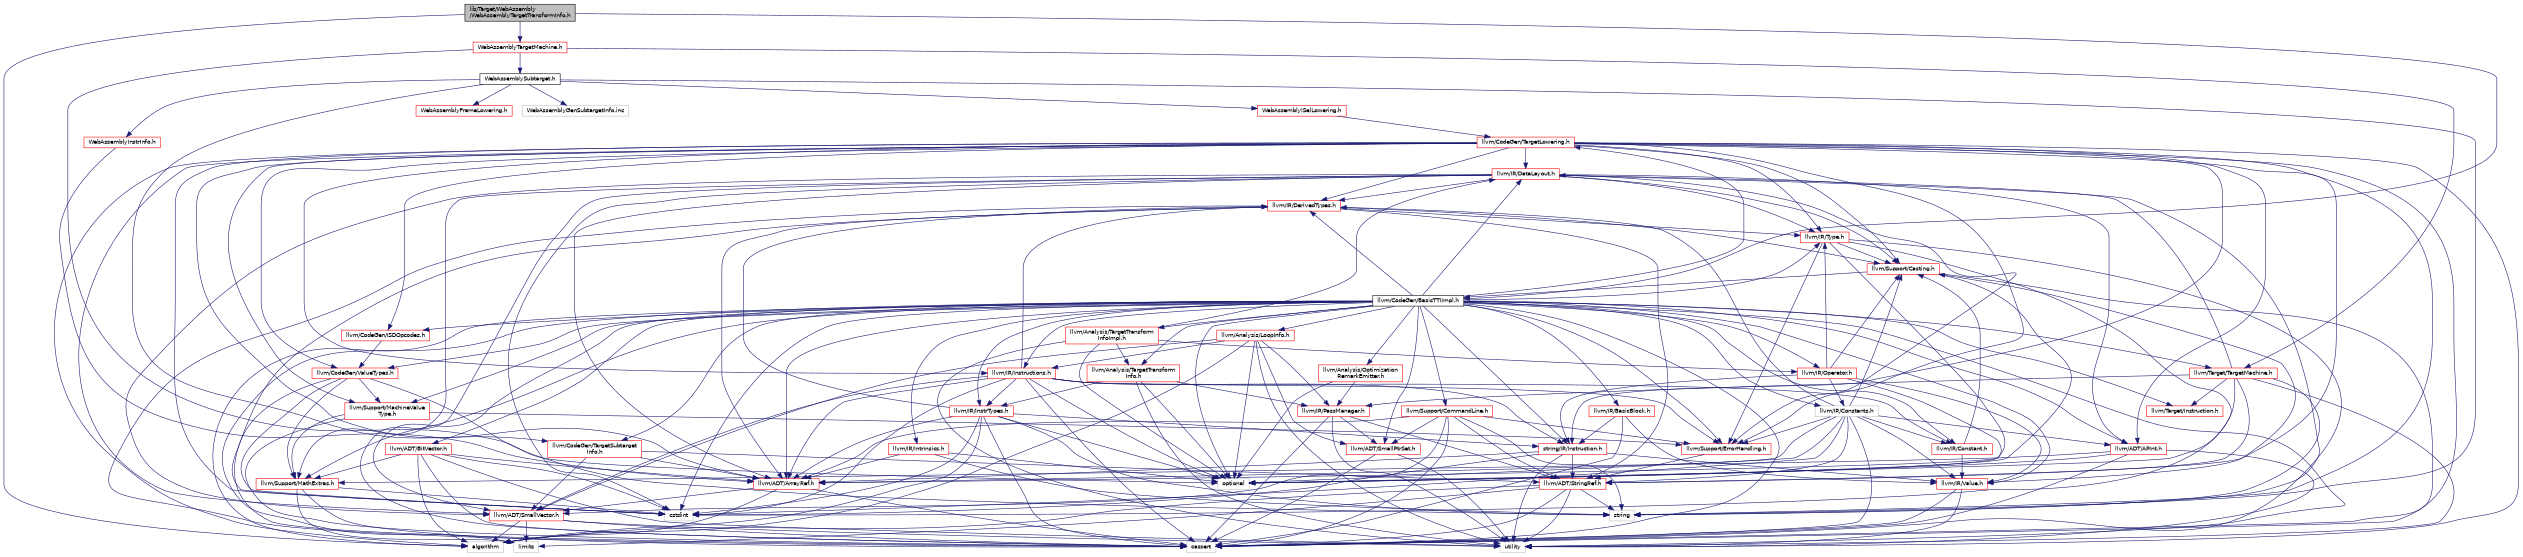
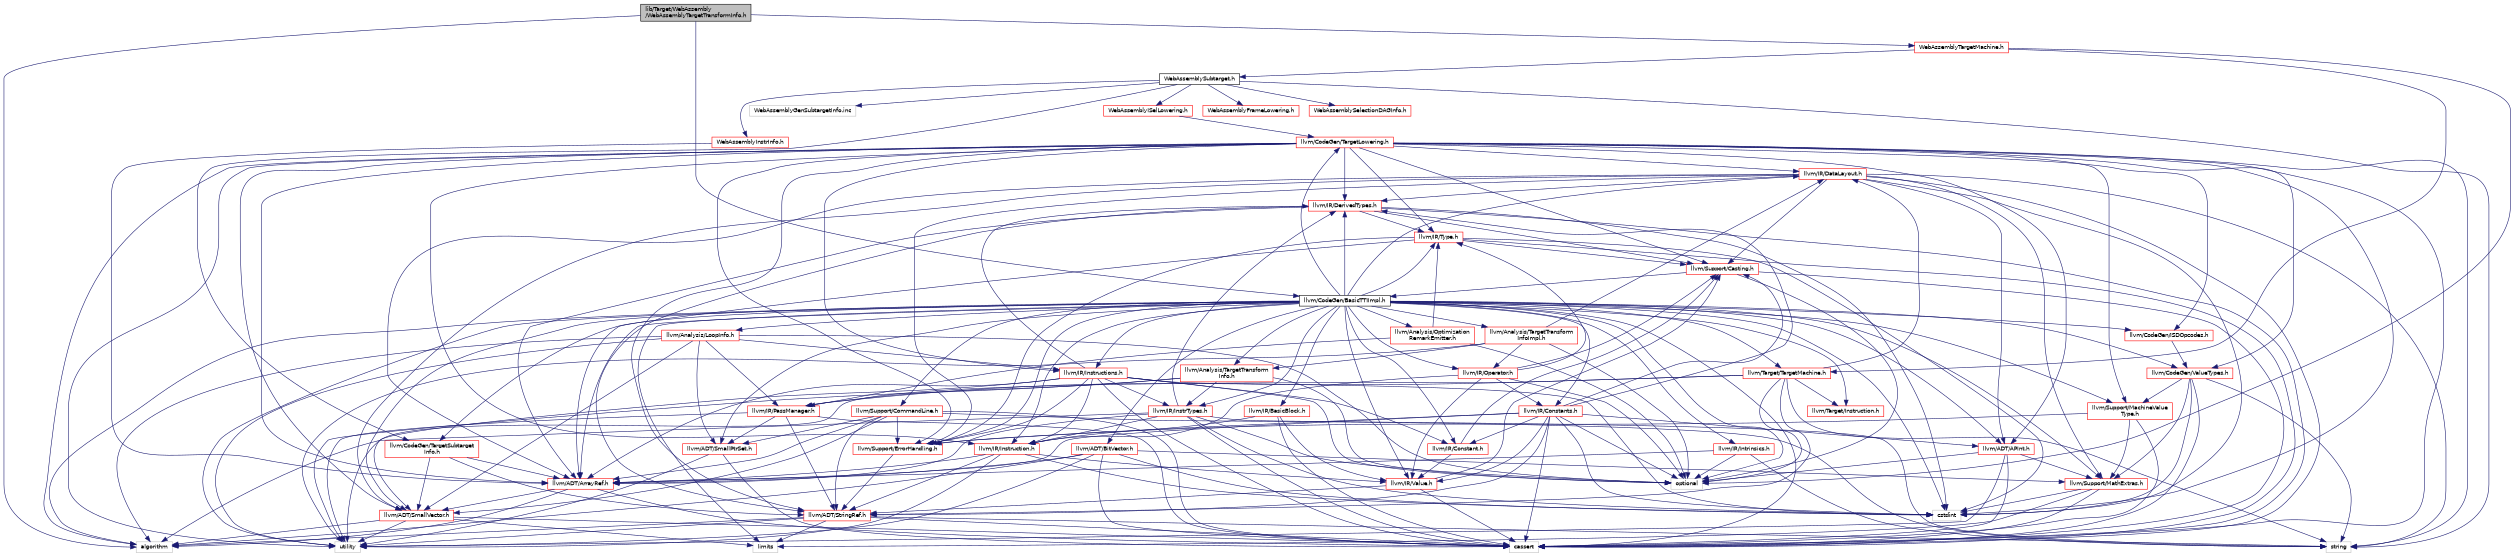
node "WebAssemblySelectionDAGInfo.h": added
edge "llvm/IR/DataLayout.h" -> "llvm/IR/Type.h": now "llvm/Analysis/Optimization RemarkEmitter.h" -> "llvm/IR/Type.h"
node "llvm/IR/Constants.h": color grey75 -> red
node "string/IR/Instruction.h": label "string/IR/Instruction.h" -> "llvm/IR/Instruction.h"
edge "llvm/IR/Value.h" -> "utility": now "llvm/IR/Value.h" -> "llvm/ADT/StringRef.h"
